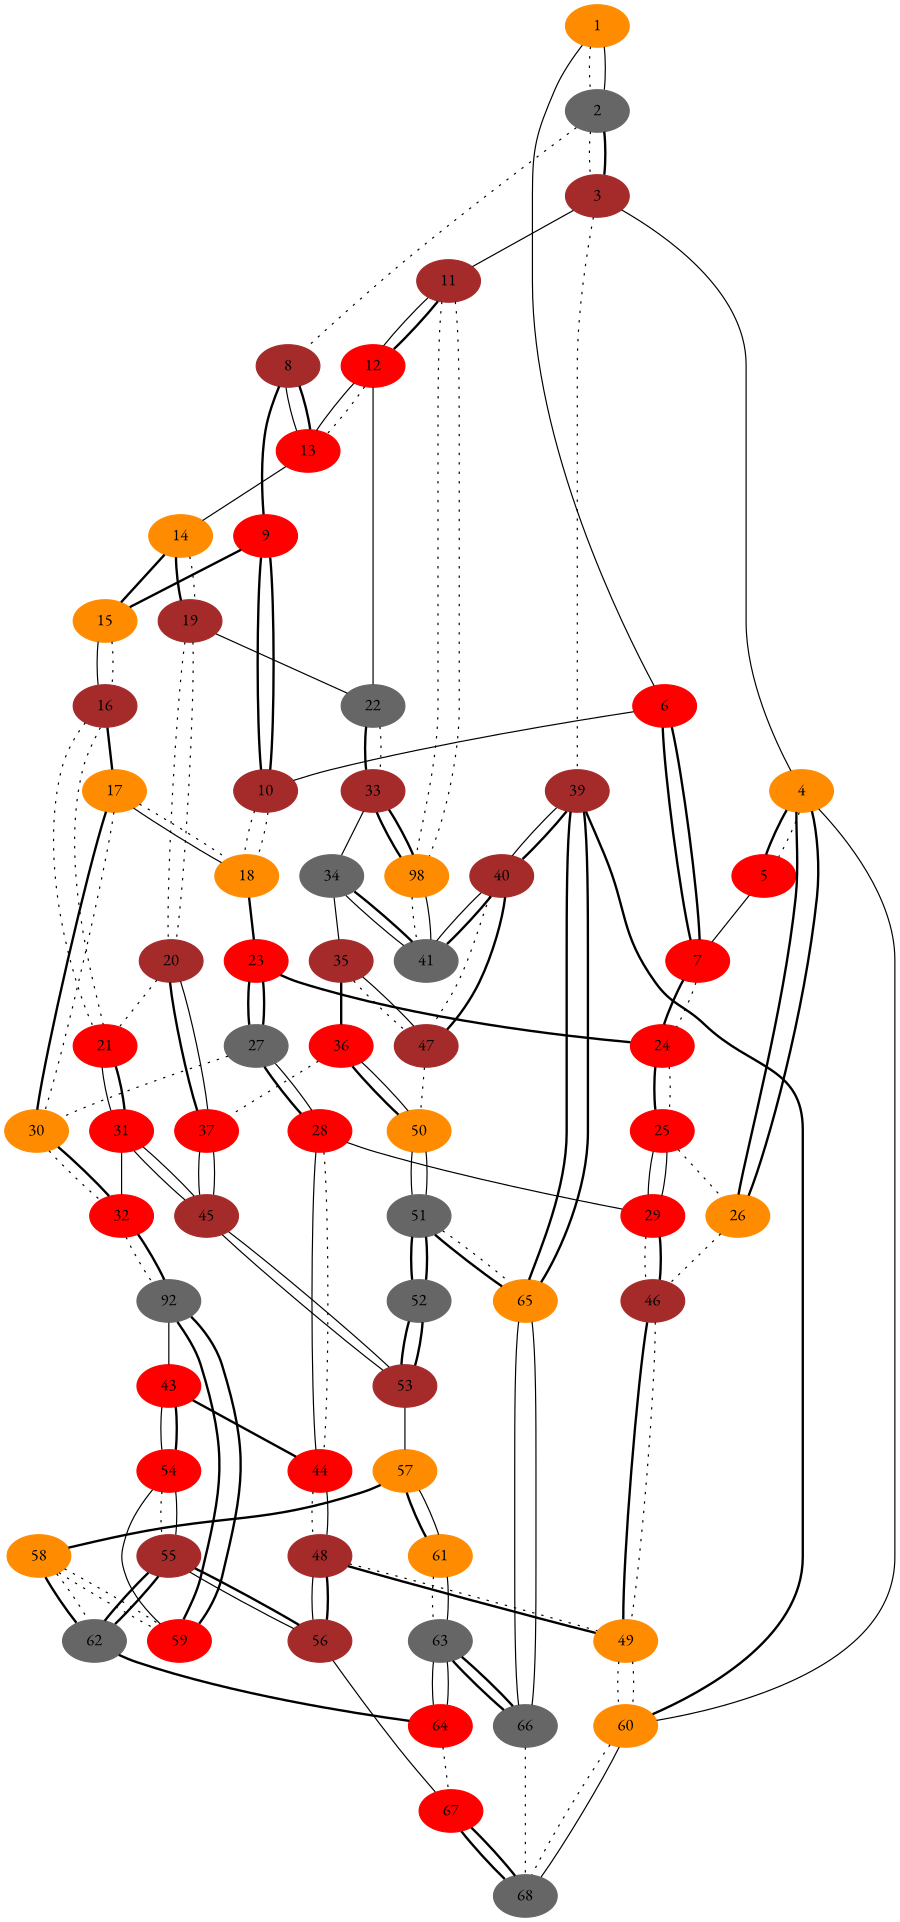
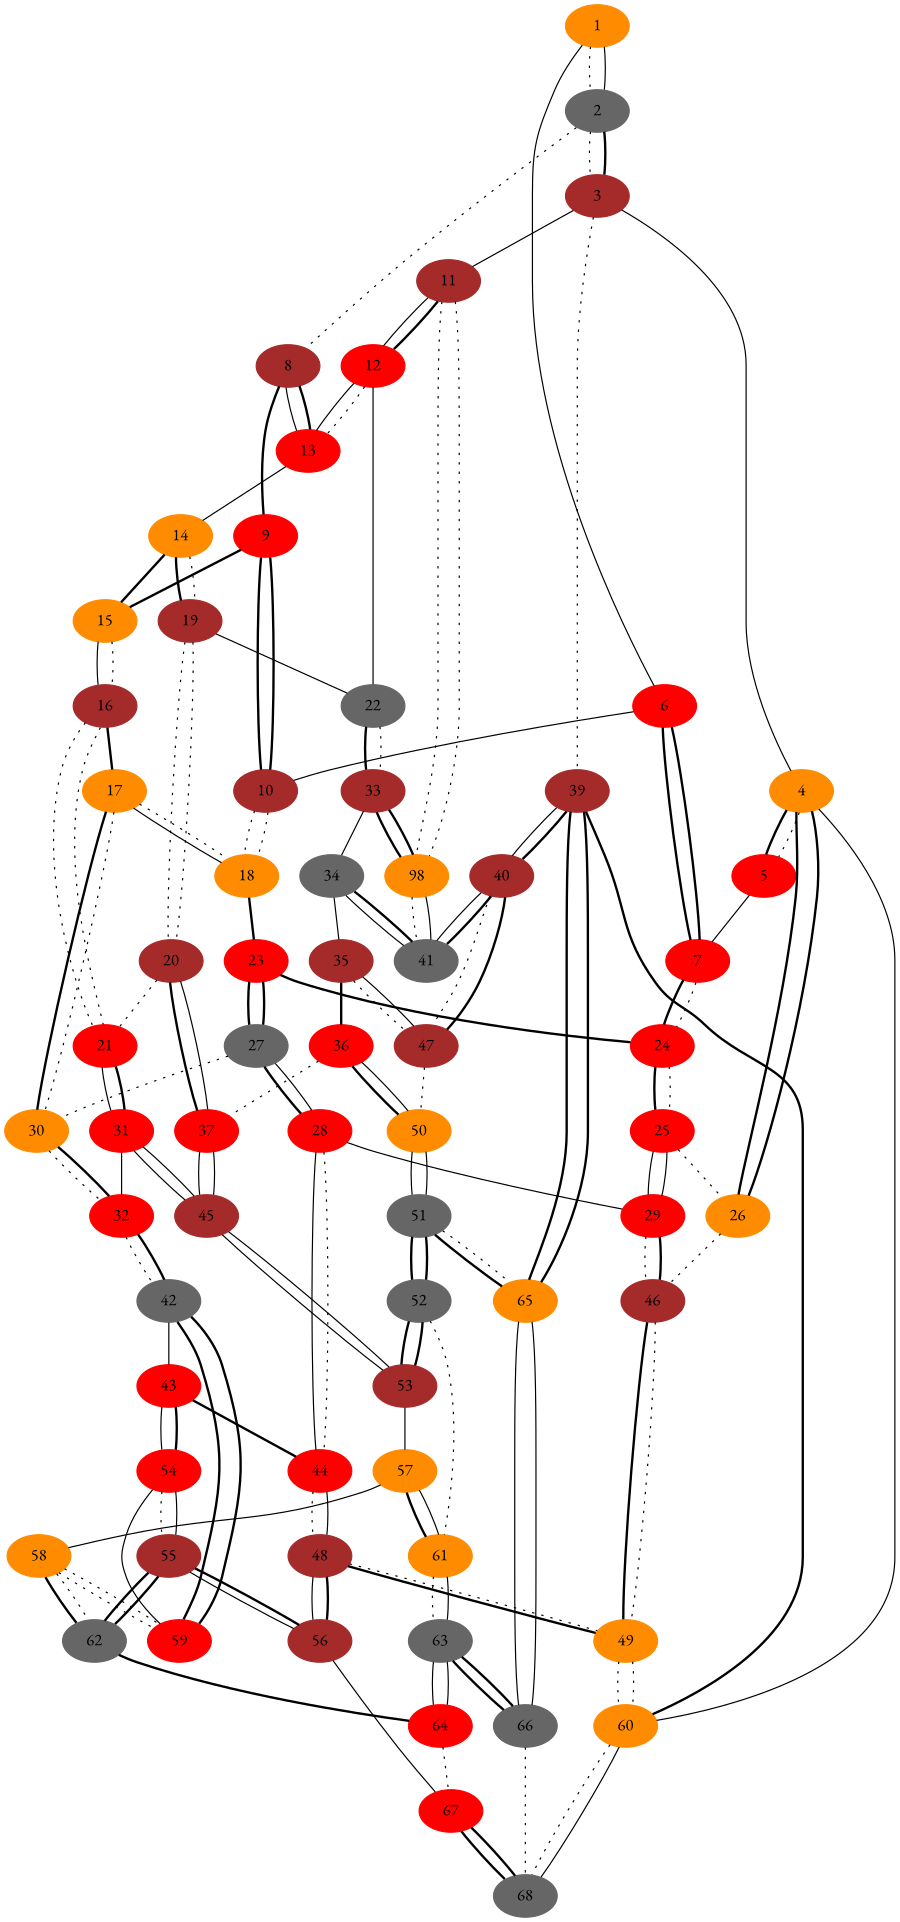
node "92": label "92" -> "42"
edge "52" -- "61": added
edge "57" -- "58": style bold -> solid
